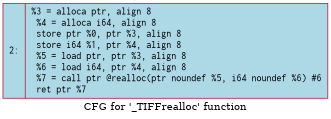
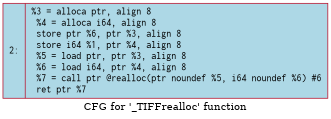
node "2:": text "store ptr %0, ptr %3, align 8" -> "store ptr %6, ptr %3, align 8"
